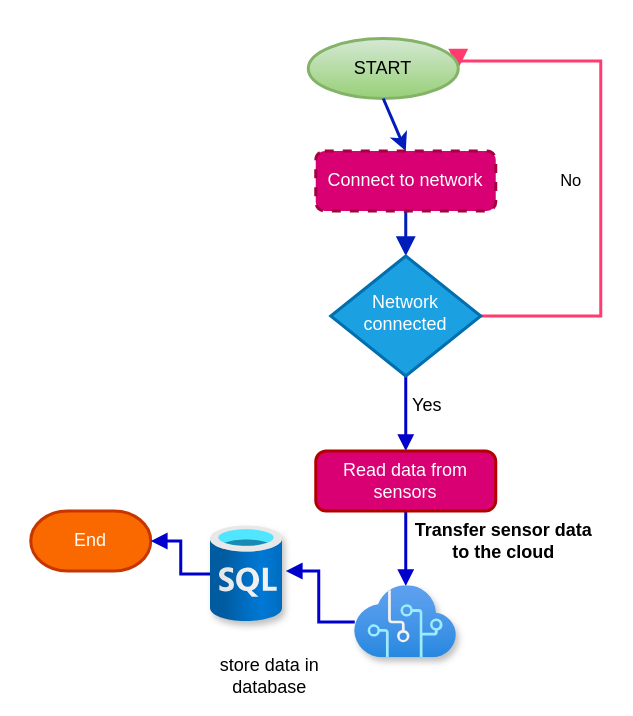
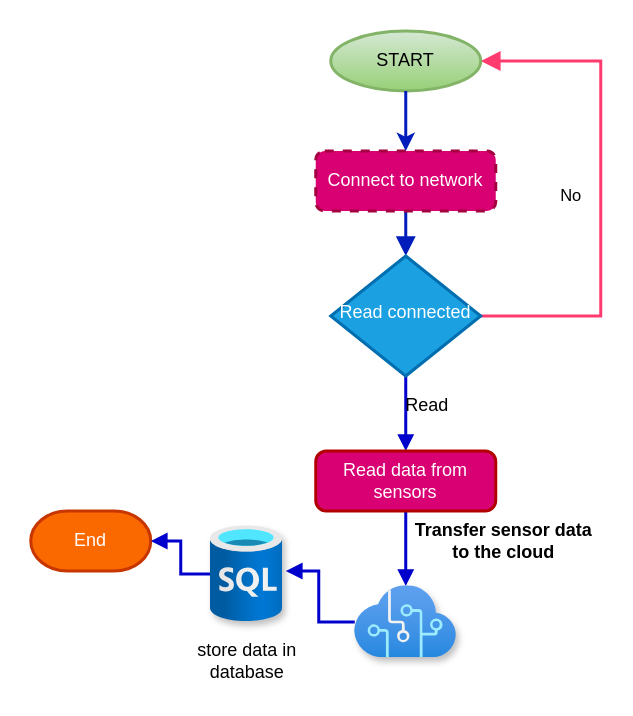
node "START": moved (383, 68) -> (406, 61)
node "Network connected": label "Network connected" -> "Read connected"
node "Yes": label "Yes" -> "Read"
node "store data in database": moved (269, 676) -> (247, 661)
